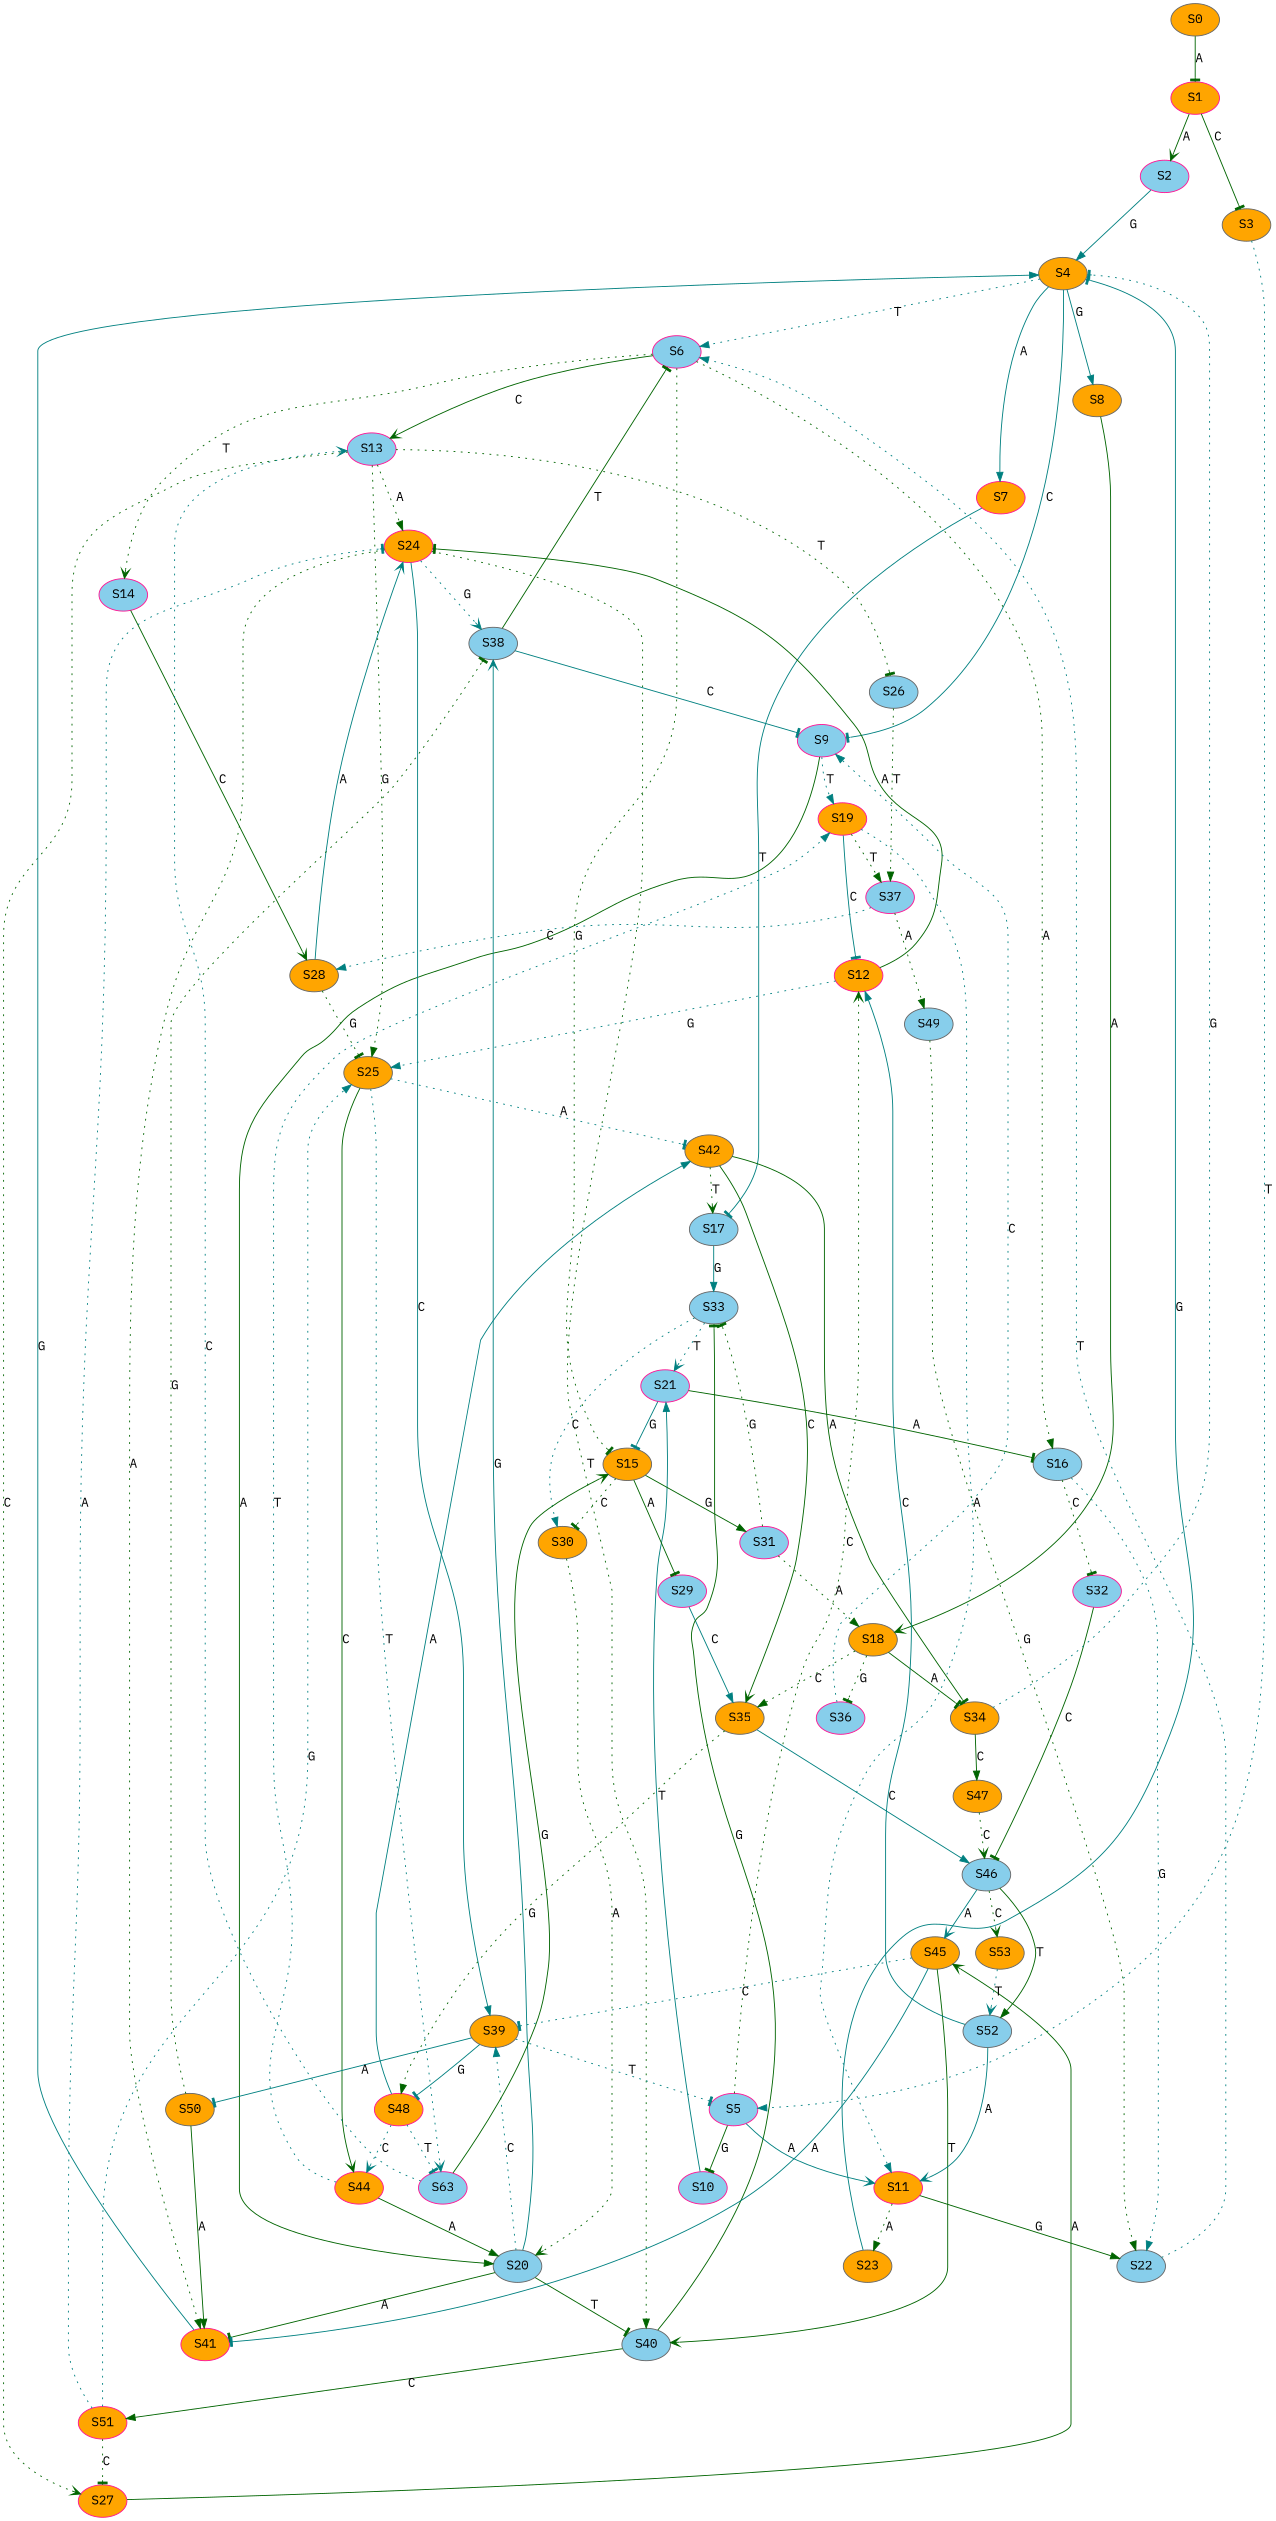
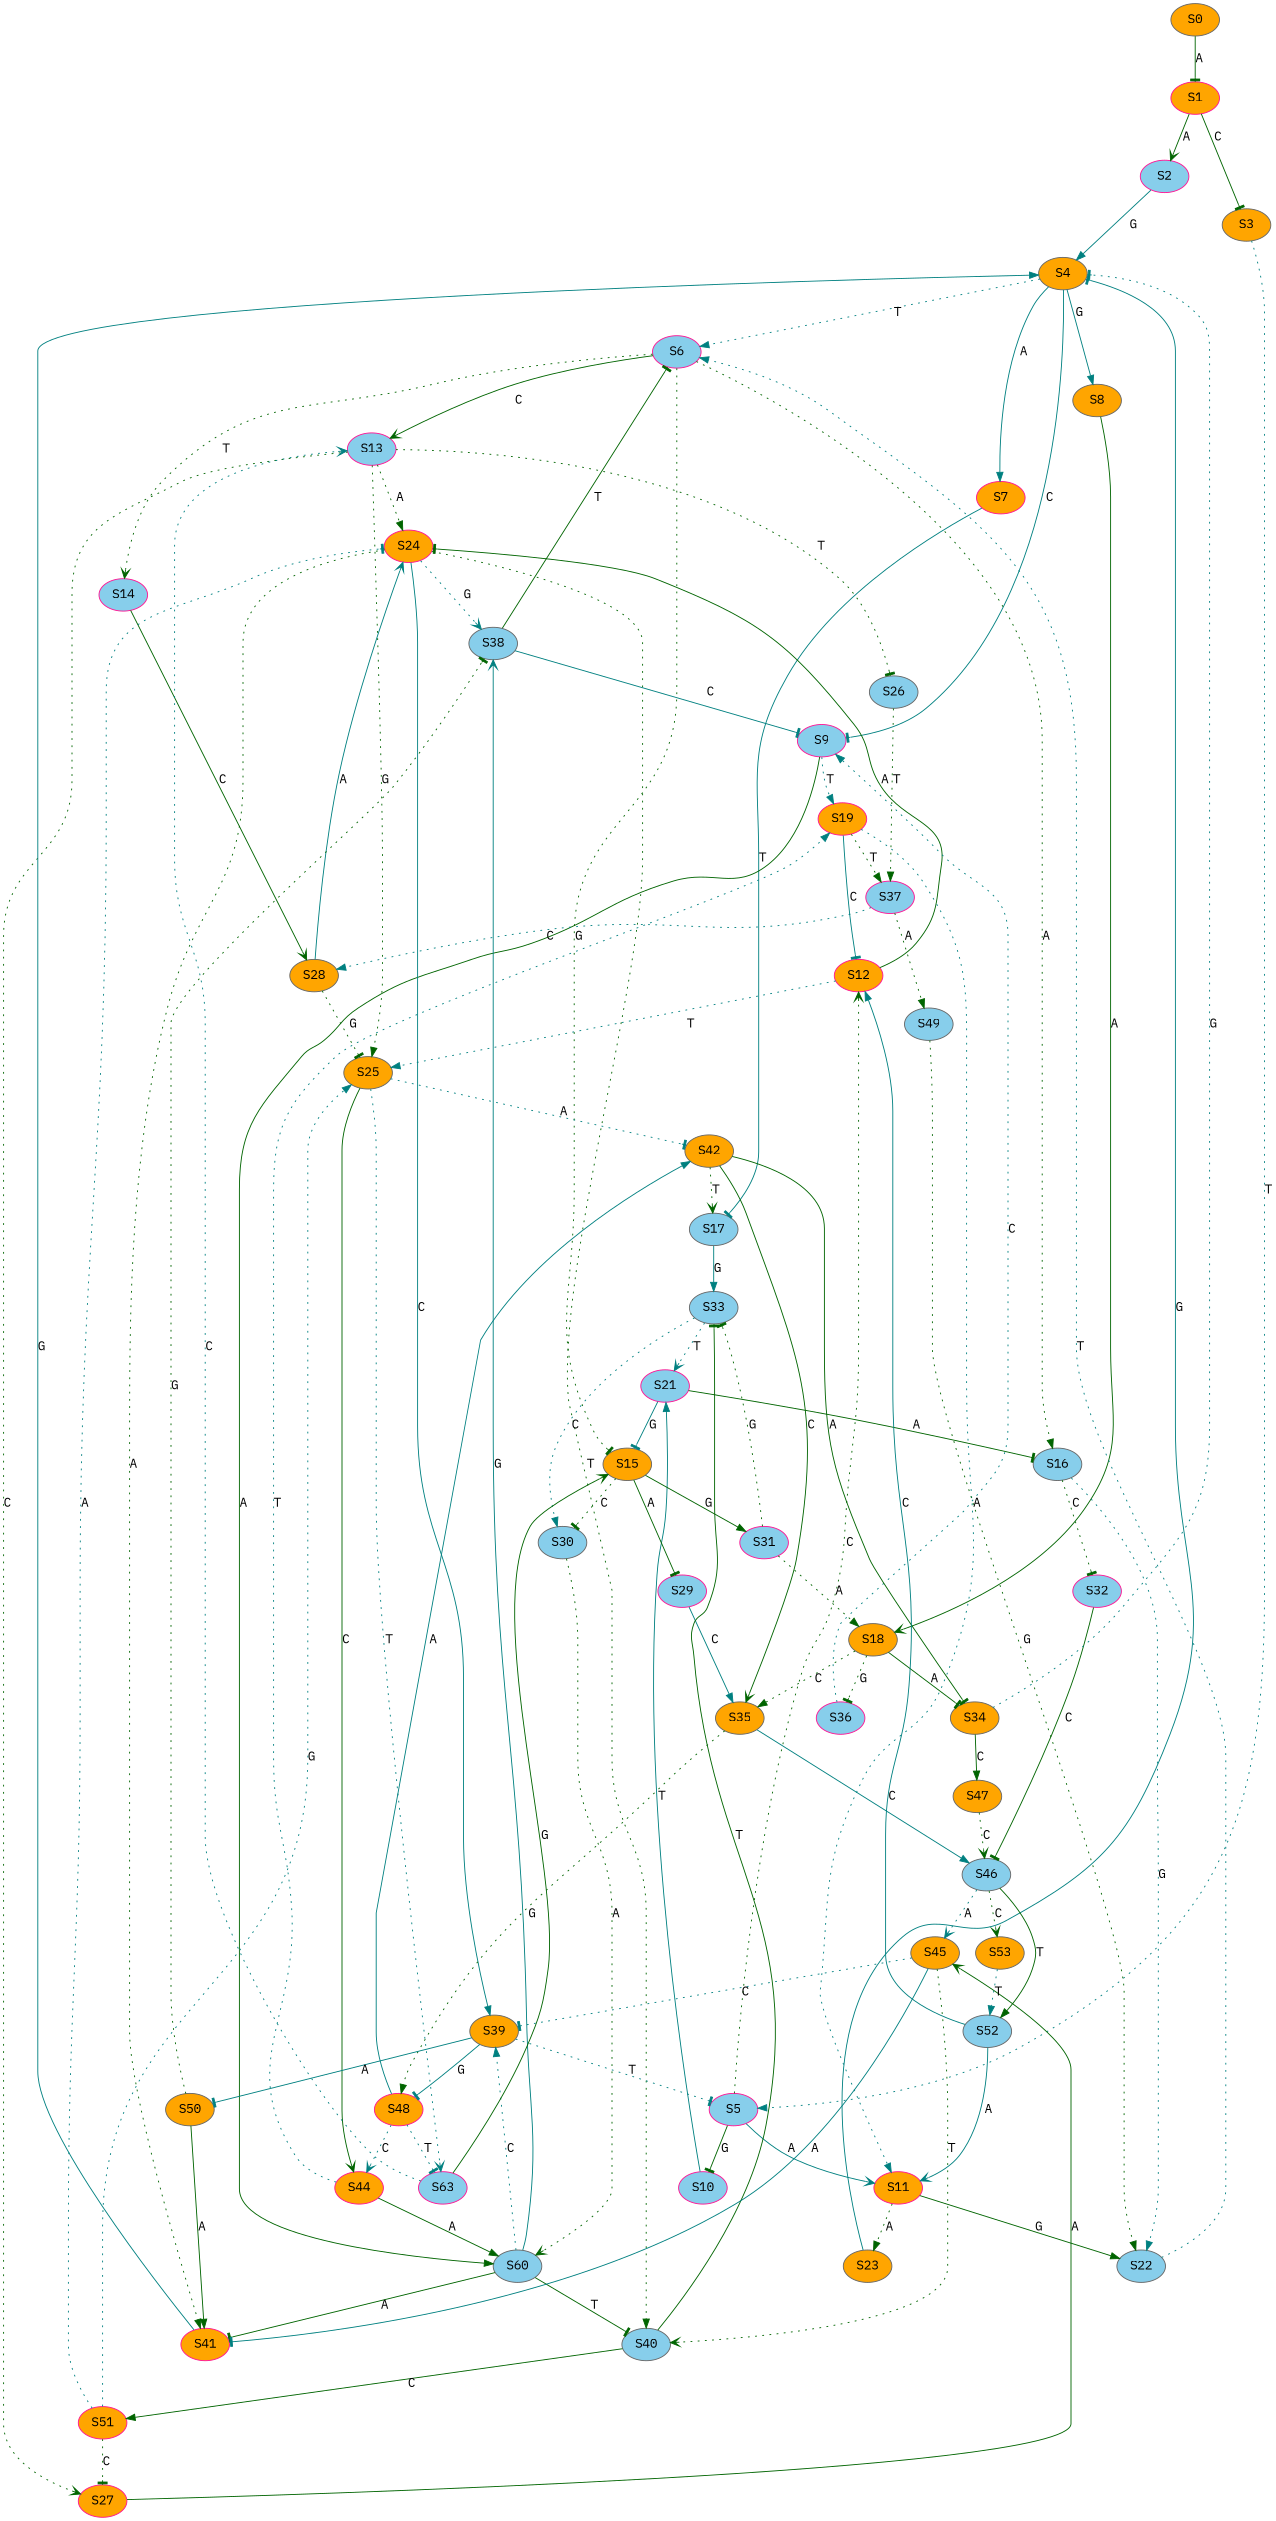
edge "S12" -> "S25": label "G" -> "T"
node "S30": fillcolor orange -> skyblue
edge "S40" -> "S33": label "G" -> "T"
edge "S46" -> "S45": style solid -> dotted
edge "S53" -> "S52": arrowhead vee -> normal
edge "S45" -> "S40": style solid -> dotted
node "S20": label "S20" -> "S60"
